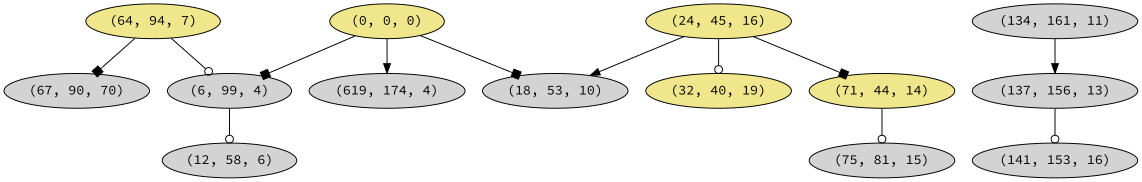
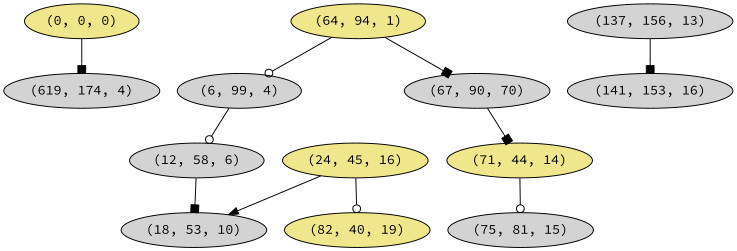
node "(64, 94, 7)": label "(64, 94, 7)" -> "(64, 94, 1)"
node "(134, 161, 11)": removed
edge "(0, 0, 0)" -> "(619, 174, 4)": arrowhead normal -> box
edge "(0, 0, 0)" -> "(6, 99, 4)": removed
edge "(0, 0, 0)" -> "(18, 53, 10)": now "(12, 58, 6)" -> "(18, 53, 10)"
edge "(24, 45, 16)" -> "(71, 44, 14)": now "(67, 90, 70)" -> "(71, 44, 14)"
node "(32, 40, 19)": label "(32, 40, 19)" -> "(82, 40, 19)"
edge "(137, 156, 13)" -> "(141, 153, 16)": arrowhead odot -> box
